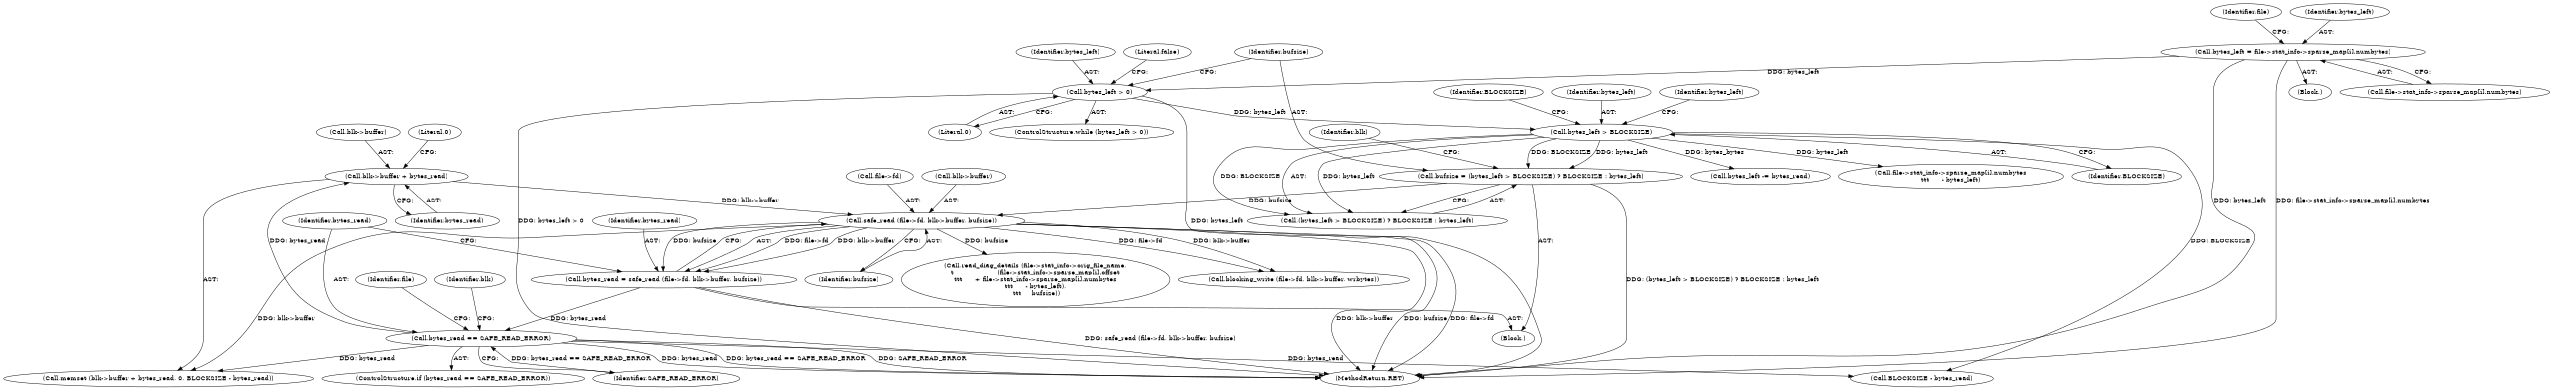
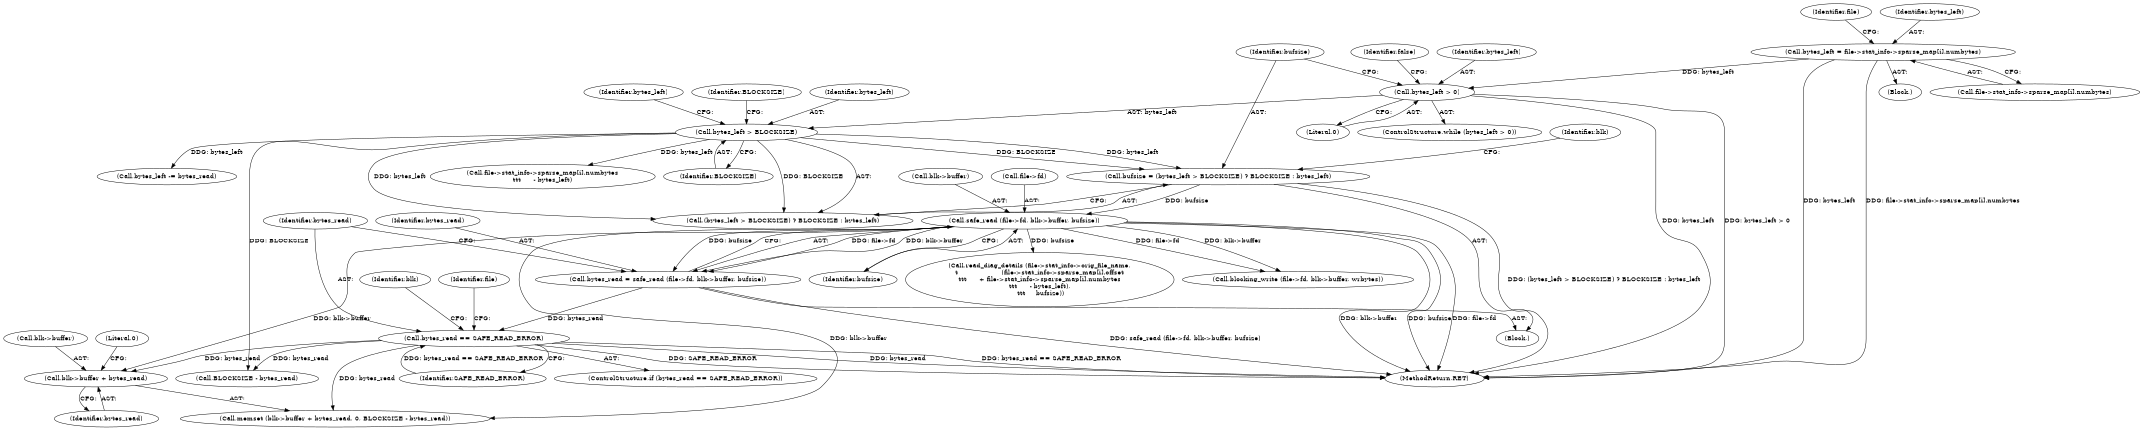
node "(Literal,false)": label "(Literal,false)" -> "(Identifier,false)"
edge "(Call,bytes_left > 0)" -> "(Call,bytes_left > BLOCKSIZE)": label "DDG: bytes_left" -> "AST: bytes_left"
edge "(Call,bytes_left > BLOCKSIZE)" -> "(Call,bytes_left -= bytes_read)": label "DDG: bytes_bytes" -> "DDG: bytes_left"
edge "(Call,blk->buffer + bytes_read)" -> "(Call,safe_read (file->fd, blk->buffer, bufsize))": reversed
